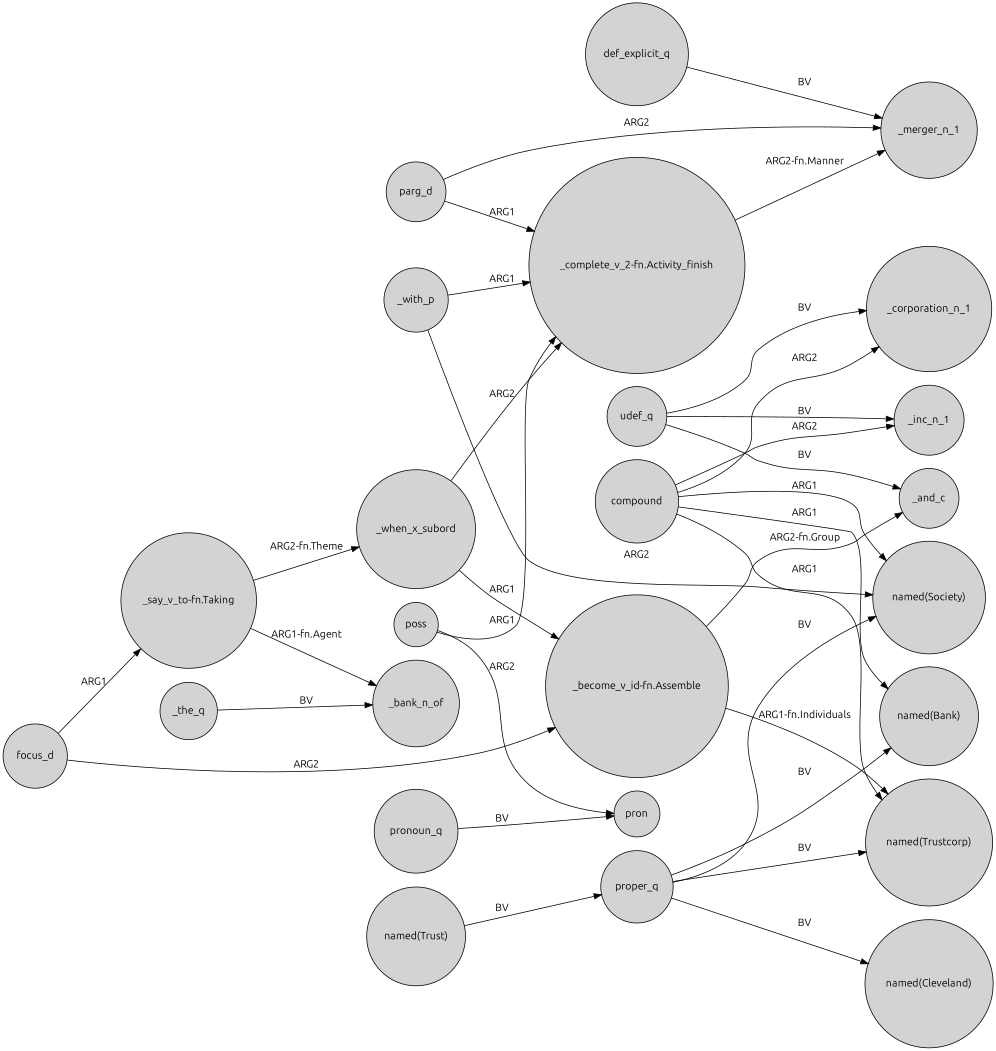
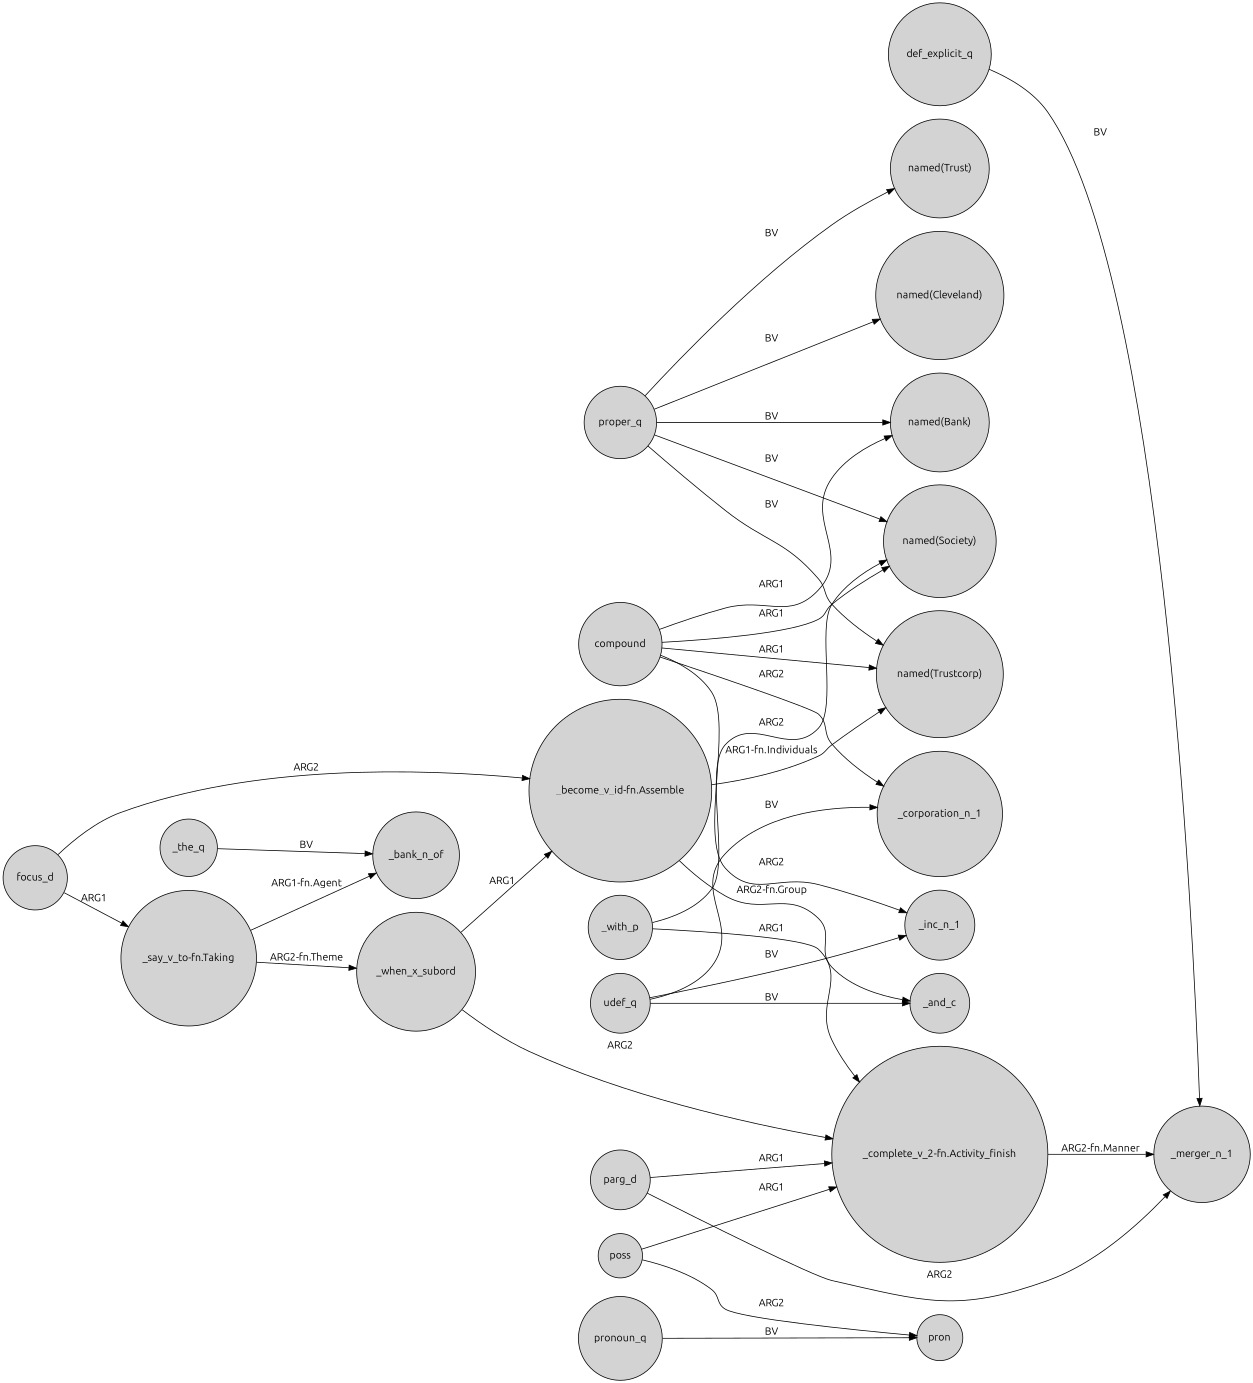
edge "named(Trust)" -> "proper_q": reversed
